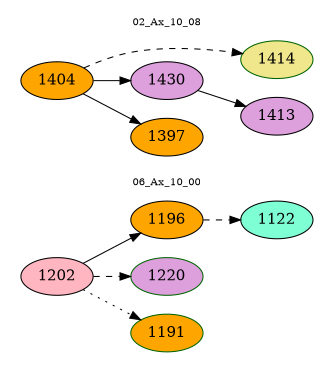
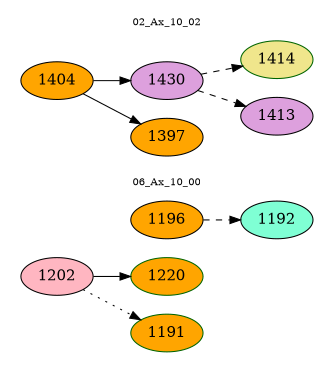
cluster "02_Ax_10_08": label "02_Ax_10_08" -> "02_Ax_10_02"
edge "1404" -> "1414": now "1430" -> "1414"
edge "1430" -> "1413": style solid -> dashed
node "1122": label "1122" -> "1192"
edge "1202" -> "1196": removed
edge "1202" -> "1220": style dashed -> solid
node "1220": fillcolor plum -> orange
